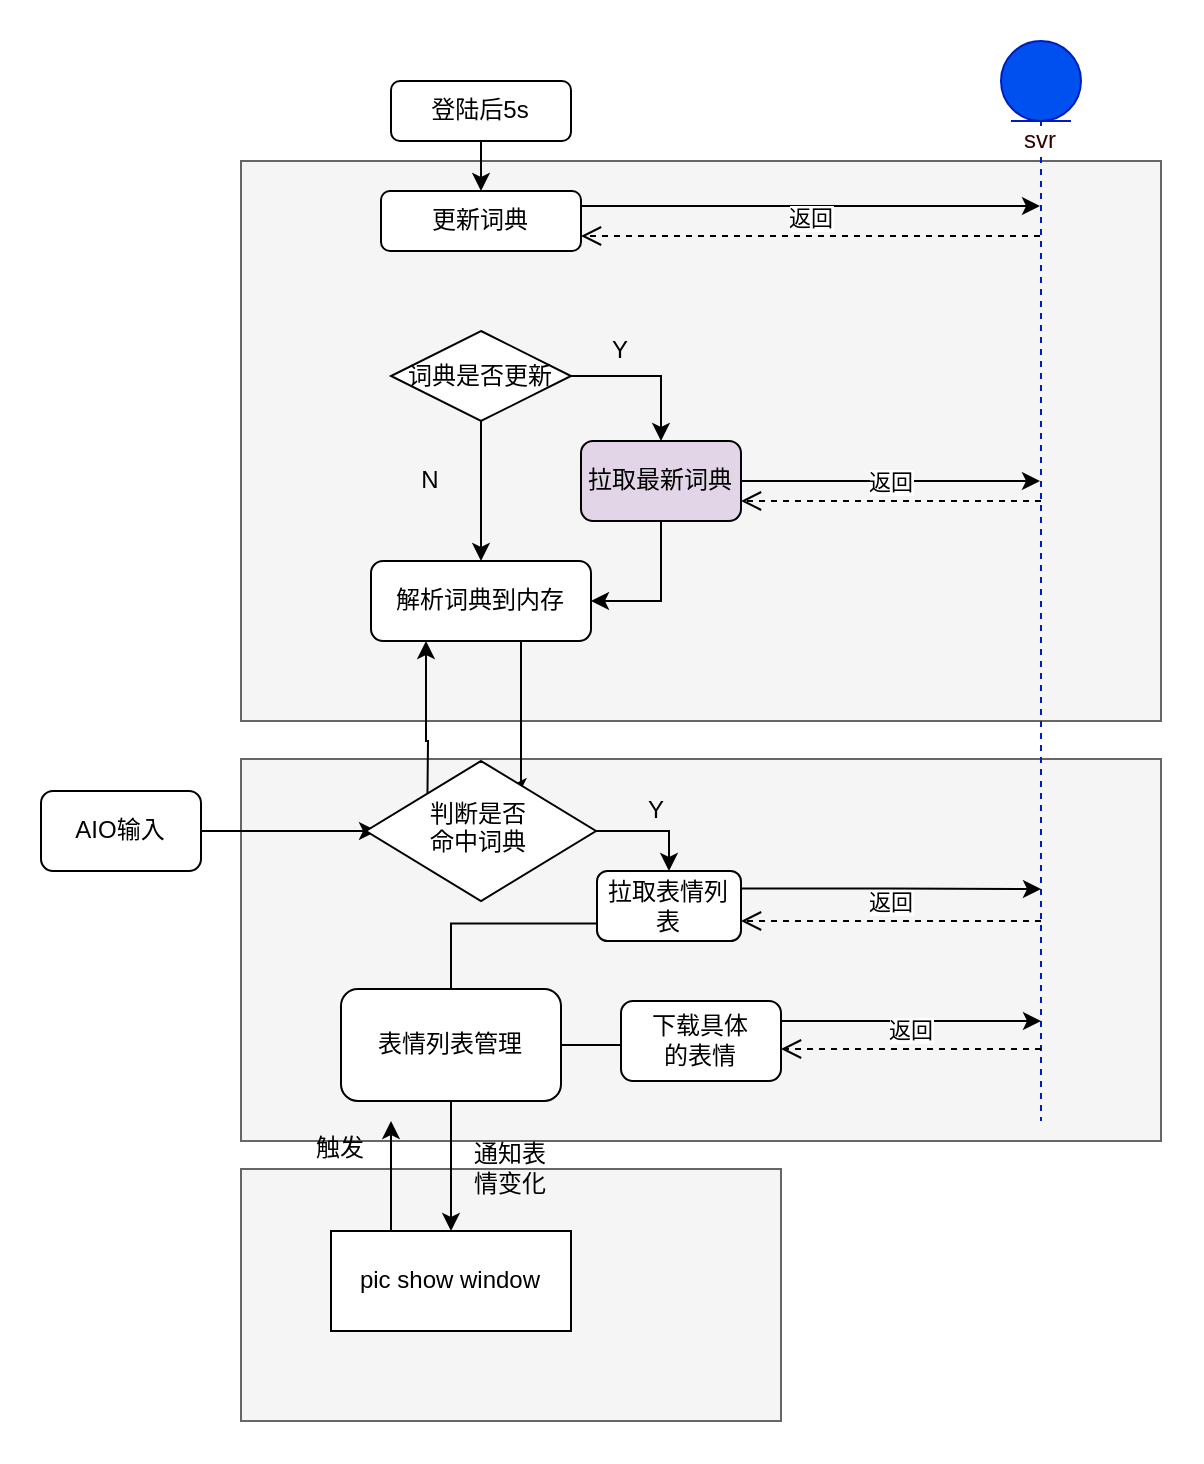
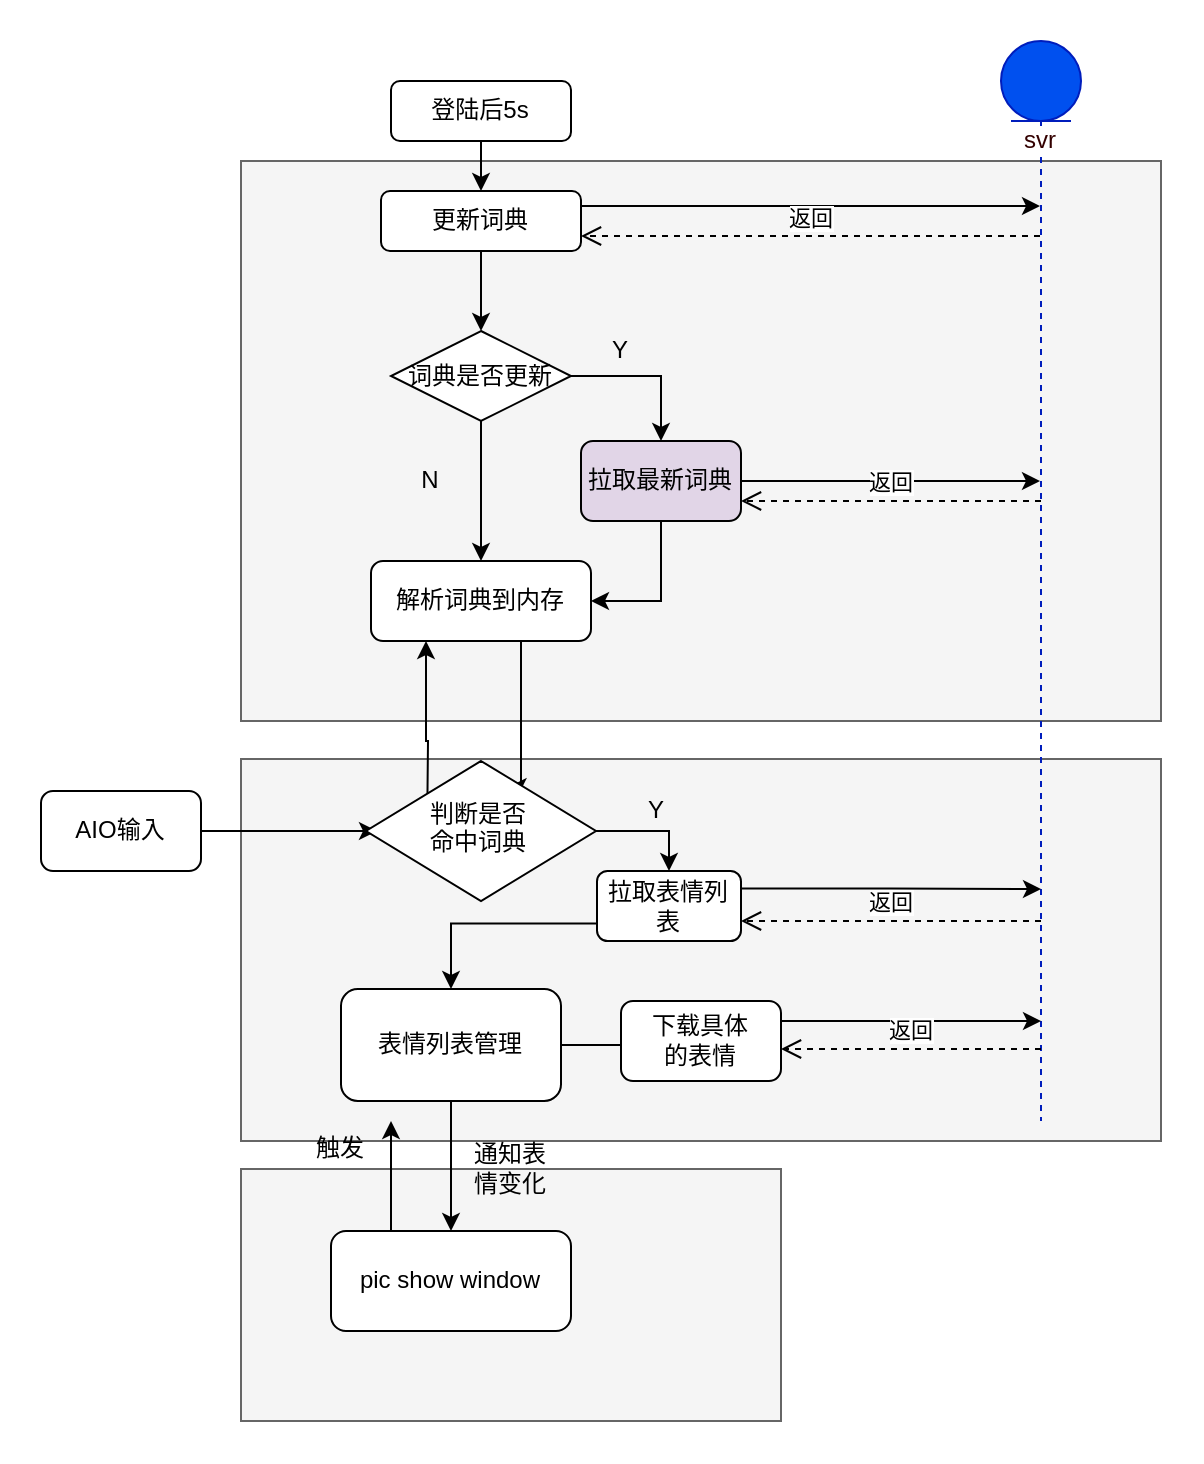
edge "更新词典" -> "词典是否更新": added
edge "拉取表情列表" -- "表情列表管理": arrowhead none -> classic
node "pic show window": shape rectangle -> rounded rectangle
